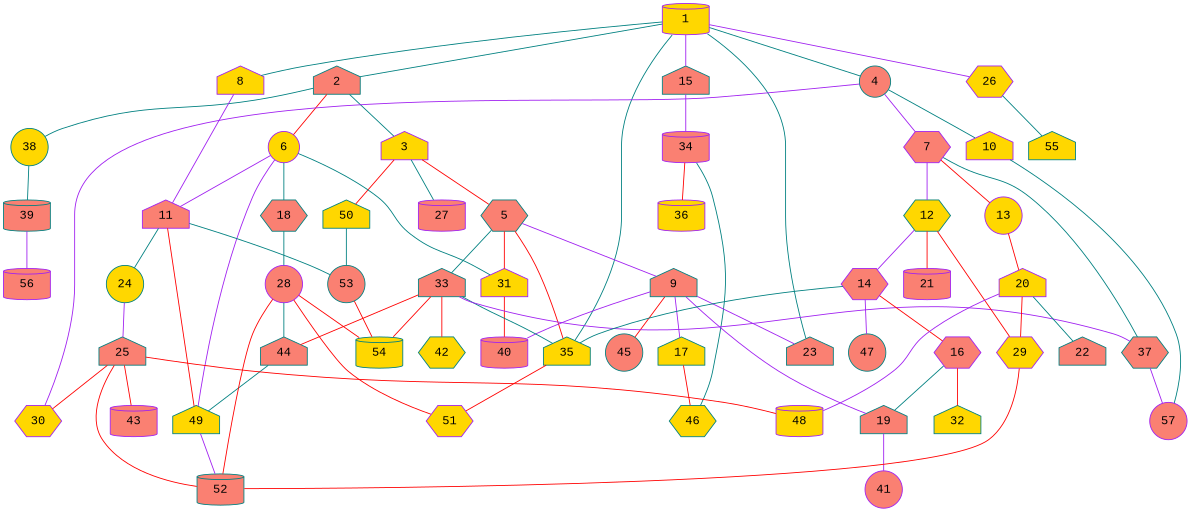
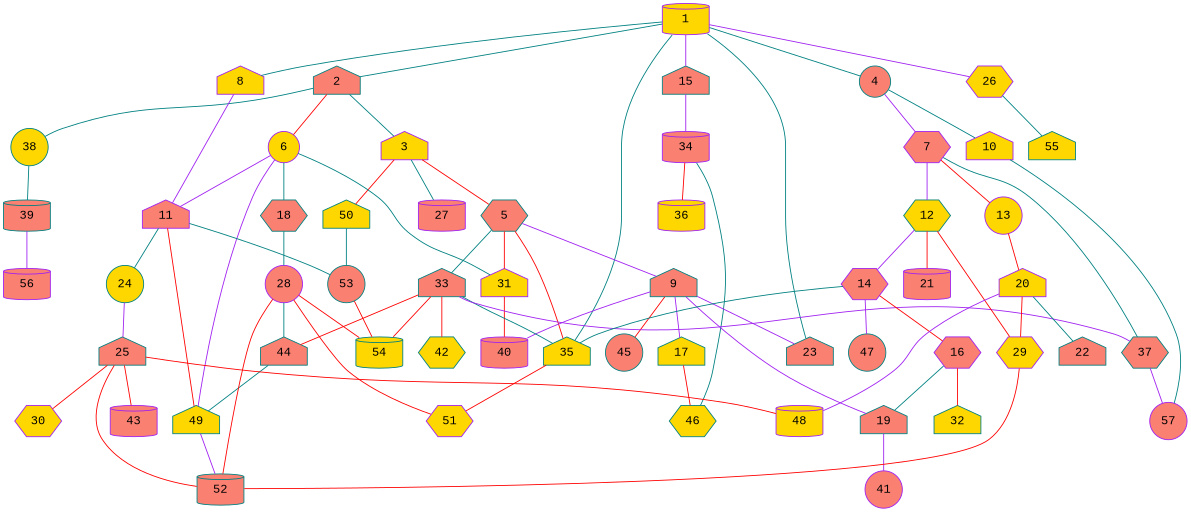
edge "4" -- "30": removed
